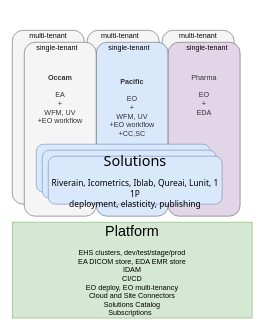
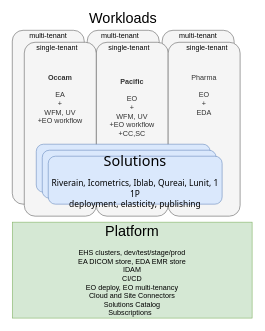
node "Workloads": added
node "Pacific EO + WFM, UV +EO workflow +CC,SC": fillcolor #dae8fc -> #f5f5f5
node "Pharma EO + EDA": fillcolor #e1d5e7 -> #f5f5f5
